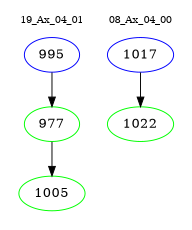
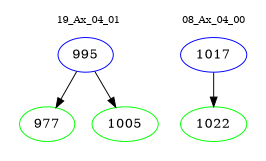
edge "977" -> "1005": now "995" -> "1005"
